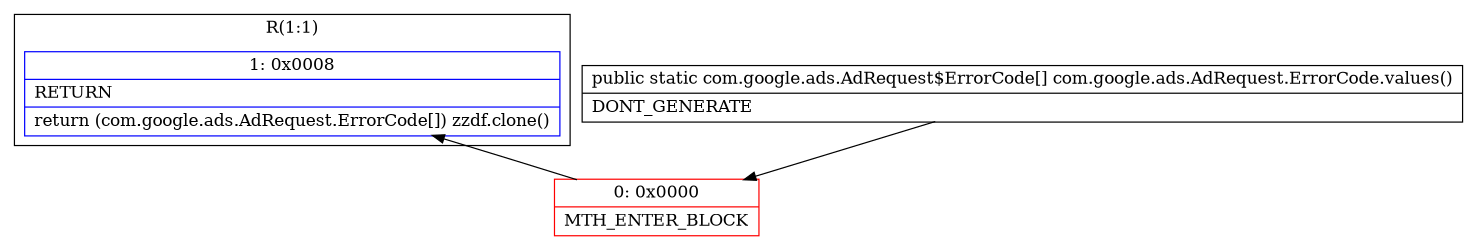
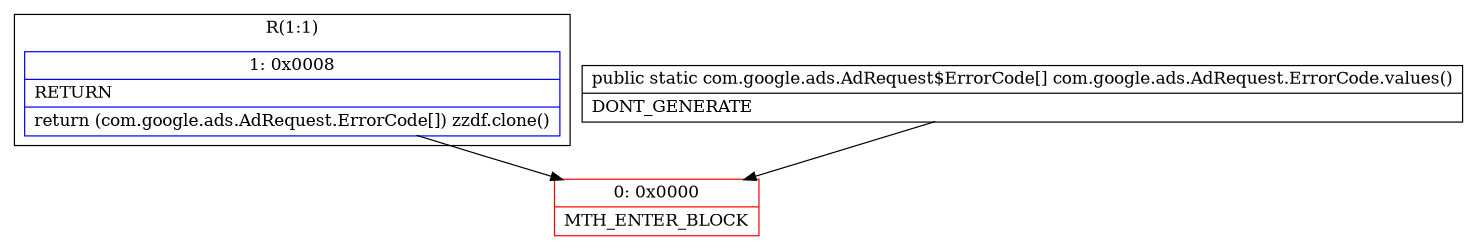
edge "0: 0x0000" -> "1: 0x0008": reversed
